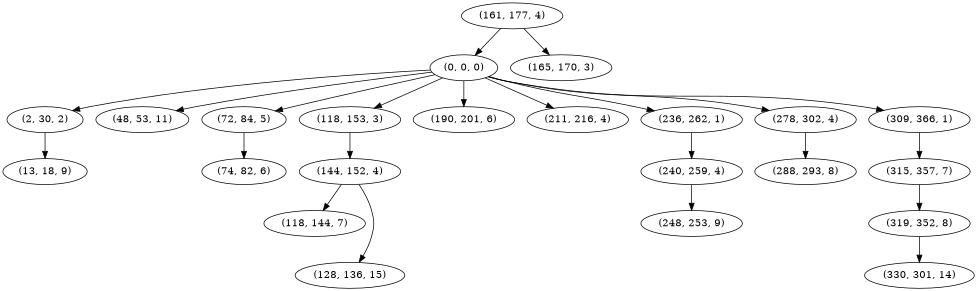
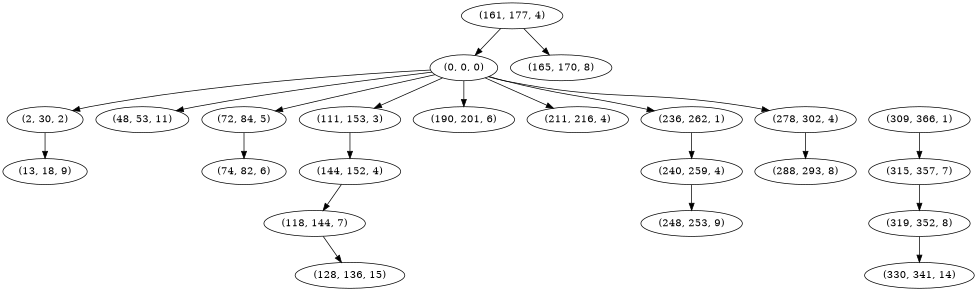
node "(165, 170, 3)": label "(165, 170, 3)" -> "(165, 170, 8)"
edge "(0, 0, 0)" -> "(309, 366, 1)": removed
node "(118, 153, 3)": label "(118, 153, 3)" -> "(111, 153, 3)"
edge "(144, 152, 4)" -> "(128, 136, 15)": now "(118, 144, 7)" -> "(128, 136, 15)"
node "(330, 301, 14)": label "(330, 301, 14)" -> "(330, 341, 14)"
